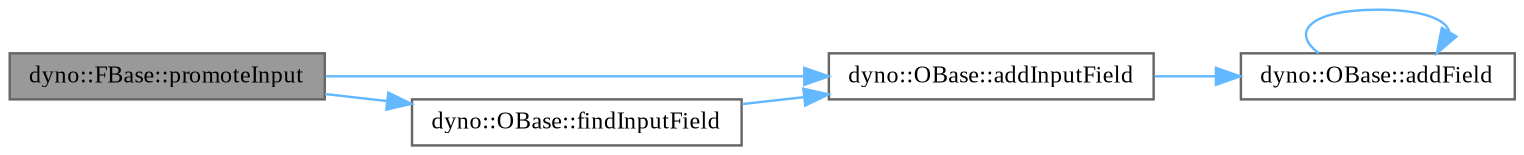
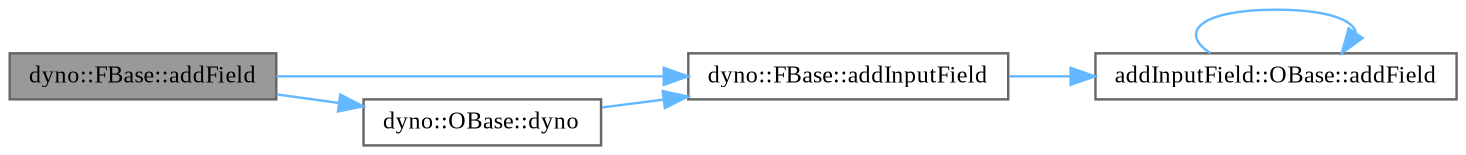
node "dyno::FBase::promoteInput": label "dyno::FBase::promoteInput" -> "dyno::FBase::addField"
node "dyno::OBase::addInputField": label "dyno::OBase::addInputField" -> "dyno::FBase::addInputField"
node "dyno::OBase::addField": label "dyno::OBase::addField" -> "addInputField::OBase::addField"
node "dyno::OBase::findInputField": label "dyno::OBase::findInputField" -> "dyno::OBase::dyno"
